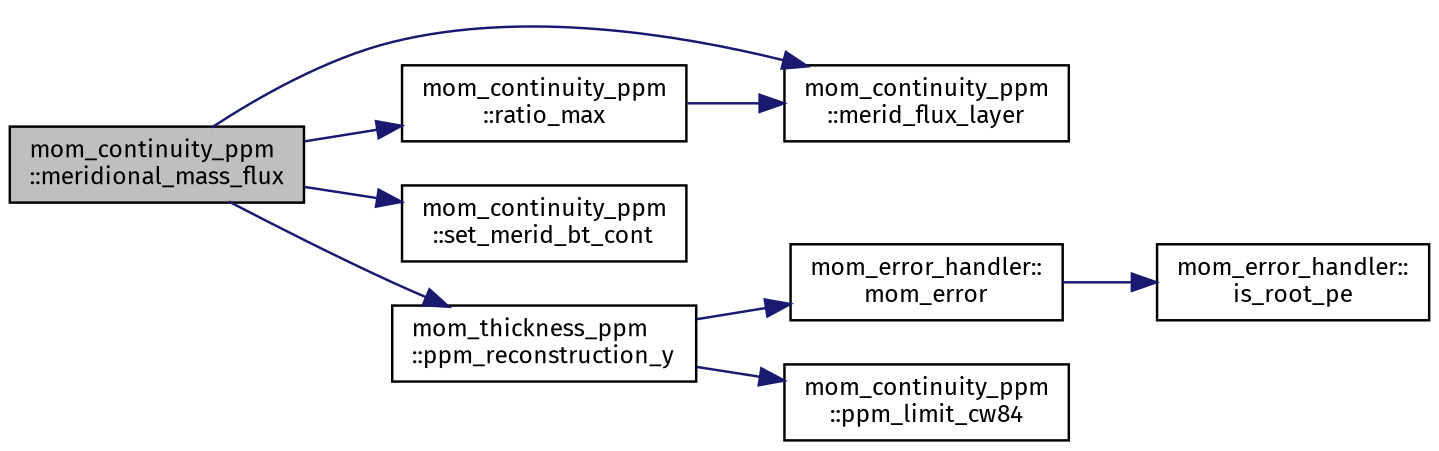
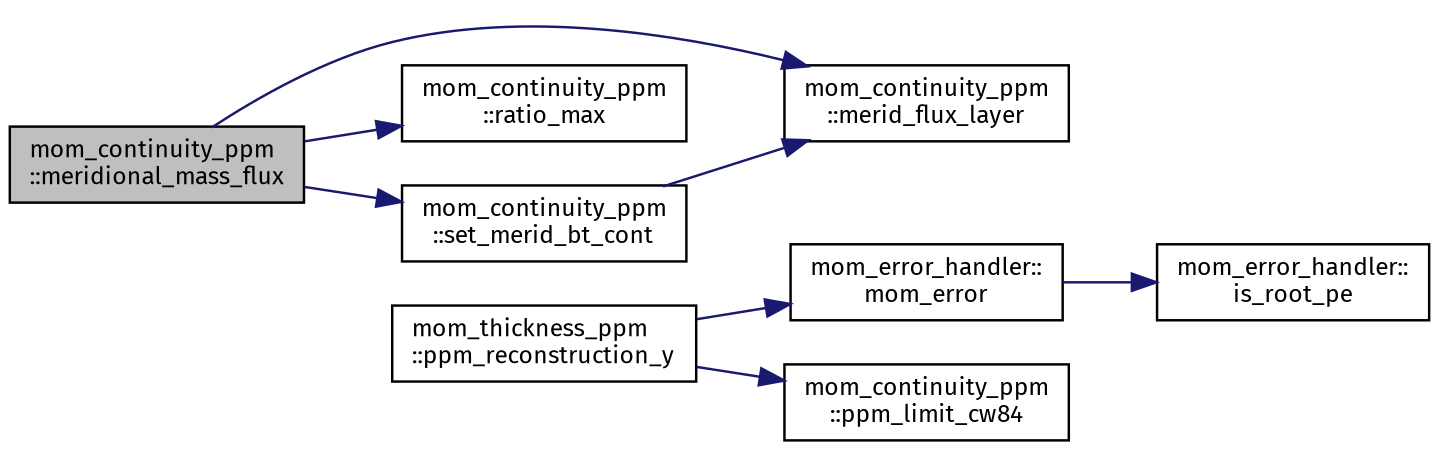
edge "mom_continuity_ppm ::ratio_max" -> "mom_continuity_ppm ::merid_flux_layer": now "mom_continuity_ppm ::set_merid_bt_cont" -> "mom_continuity_ppm ::merid_flux_layer"
edge "mom_continuity_ppm ::meridional_mass_flux" -> "mom_thickness_ppm ::ppm_reconstruction_y": removed
